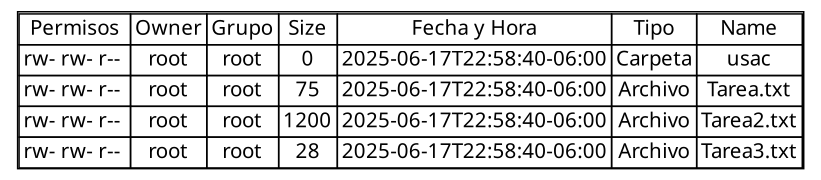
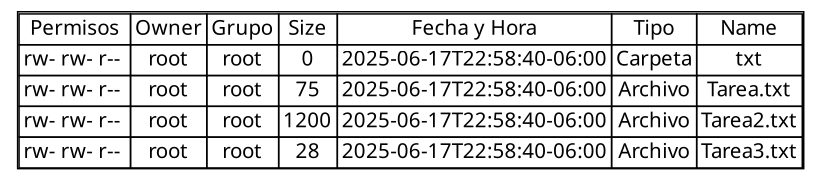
node "Permisos": text "usac" -> "txt"
